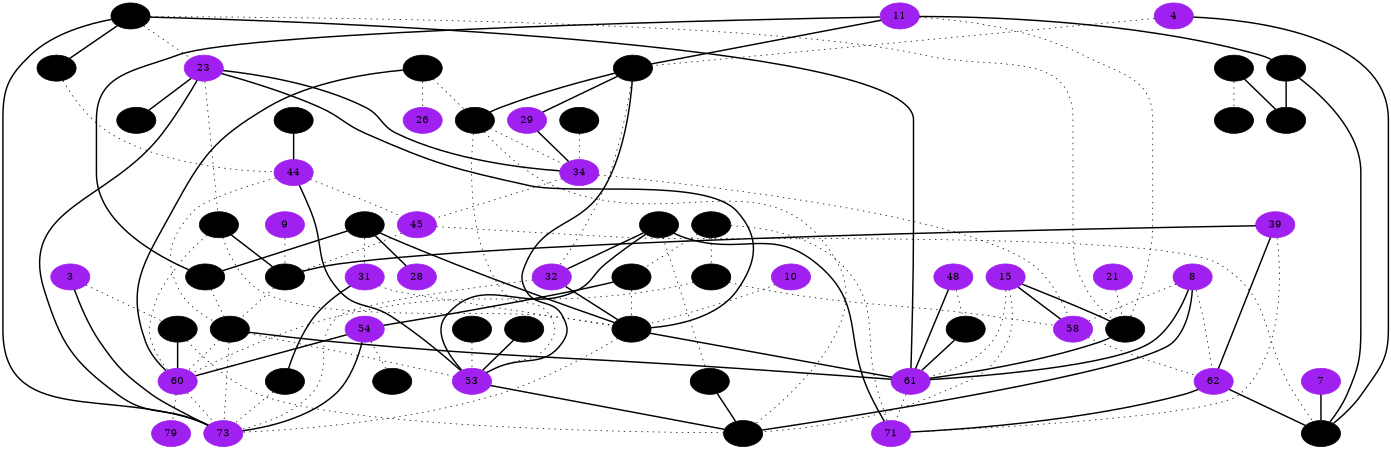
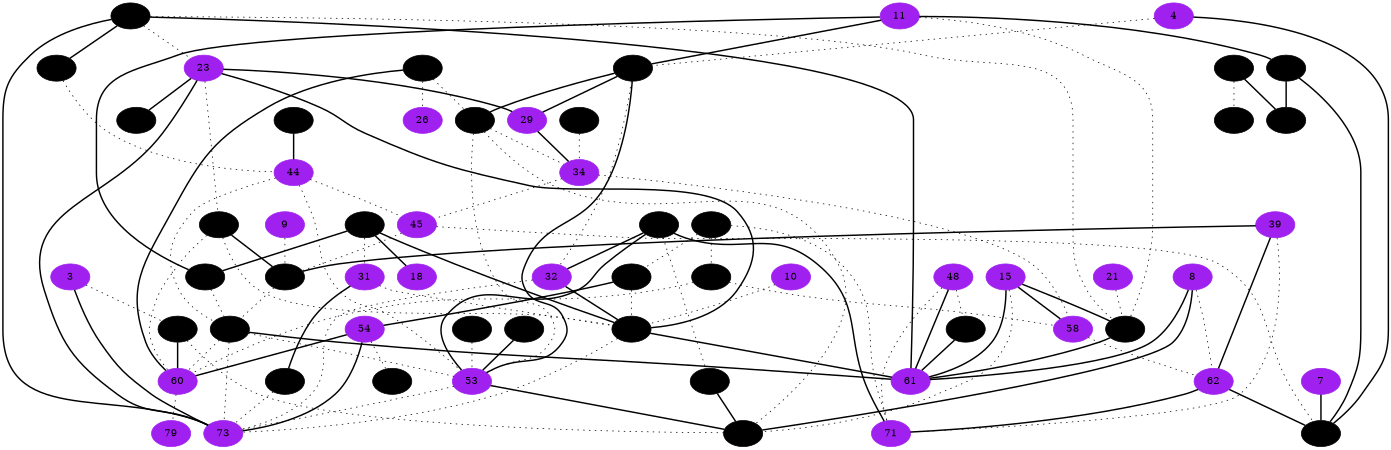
edge "23" -- "34": now "23" -- "29"
node "28": label "28" -> "18"
edge "44" -- "53": style bold -> dotted
edge "8" -- "58": removed
edge "15" -- "61": style dotted -> bold
edge "61" -- "71": now "48" -- "71"
edge "60" -- "73": now "53" -- "73"
